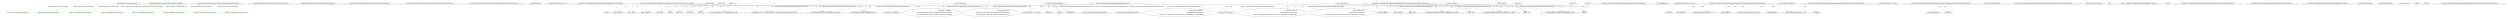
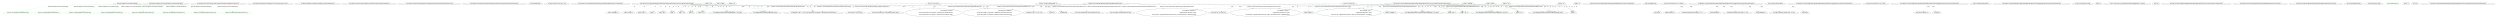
node "parts.Add(''e'')": removed
